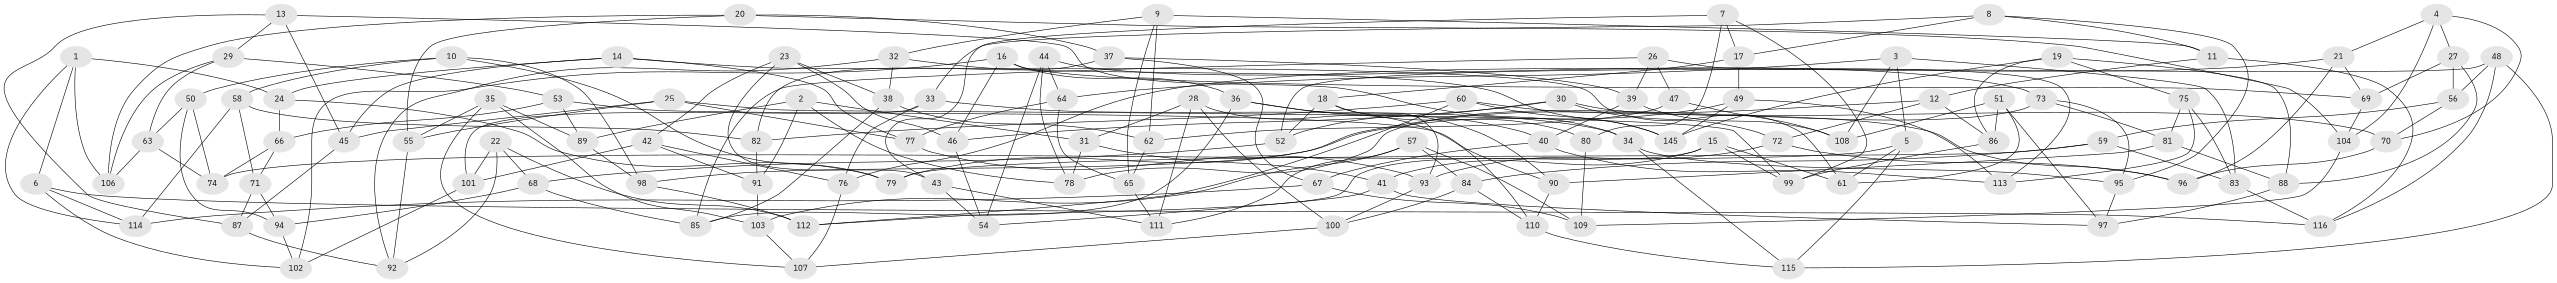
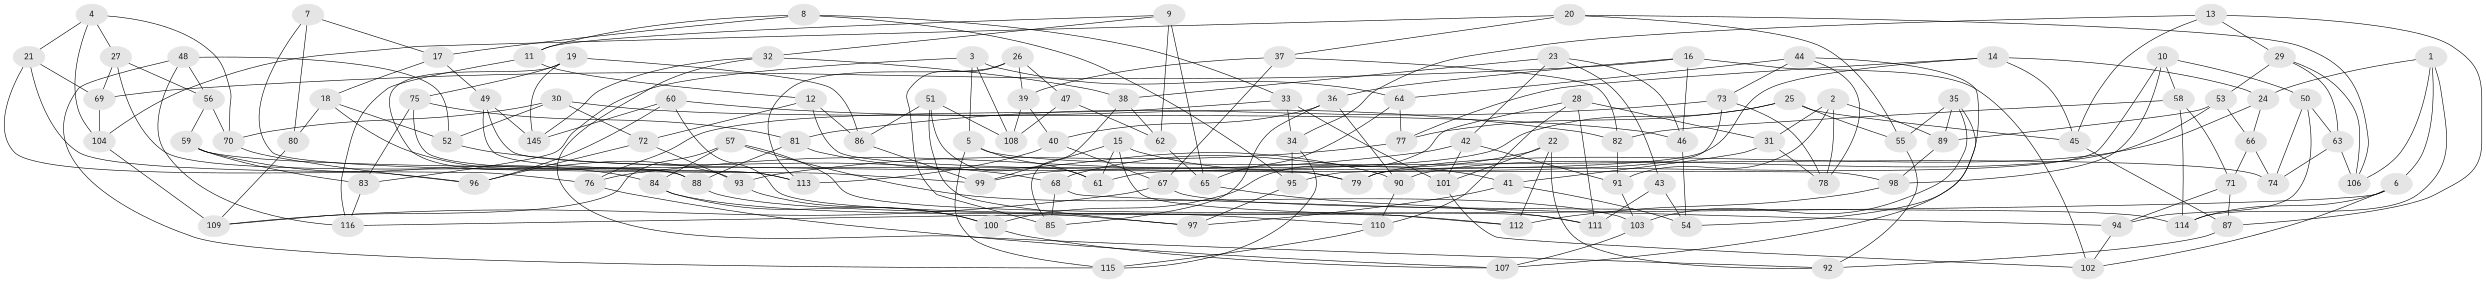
edge "7" -- "43": removed
